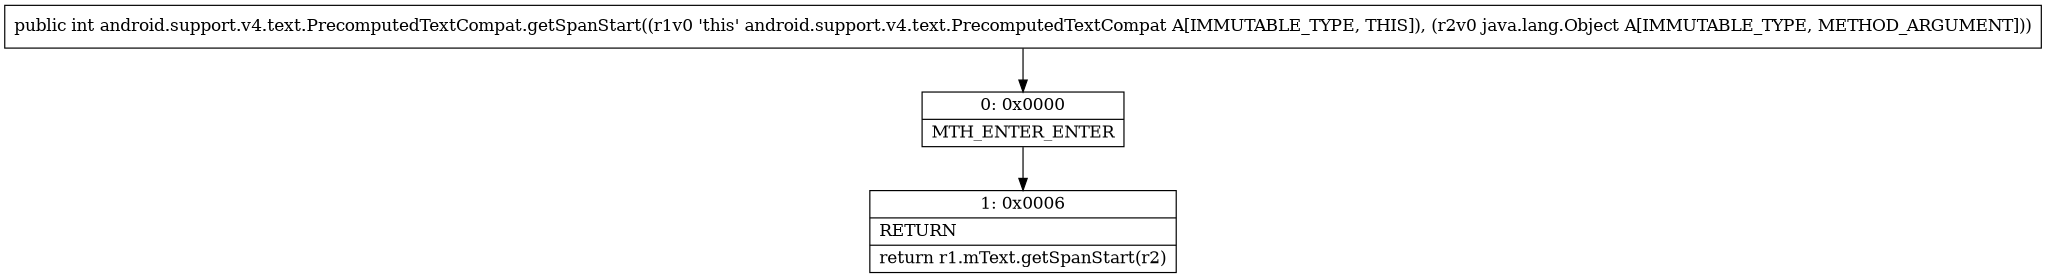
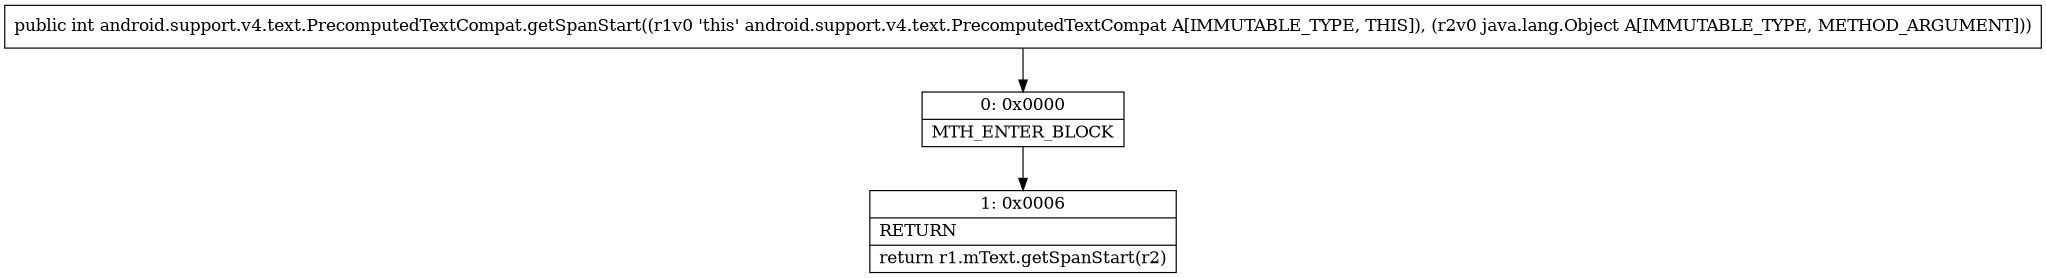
node "0: 0x0000": text "MTH_ENTER_ENTER" -> "MTH_ENTER_BLOCK"
